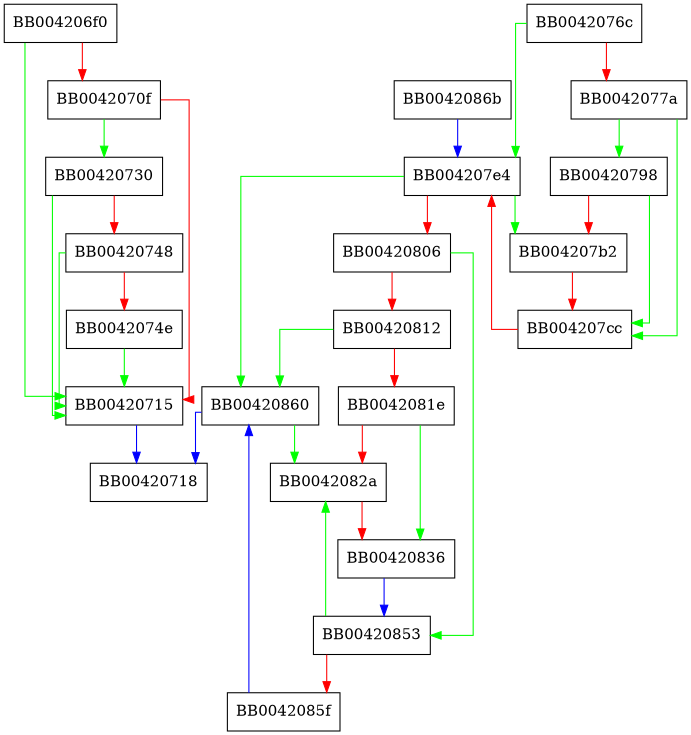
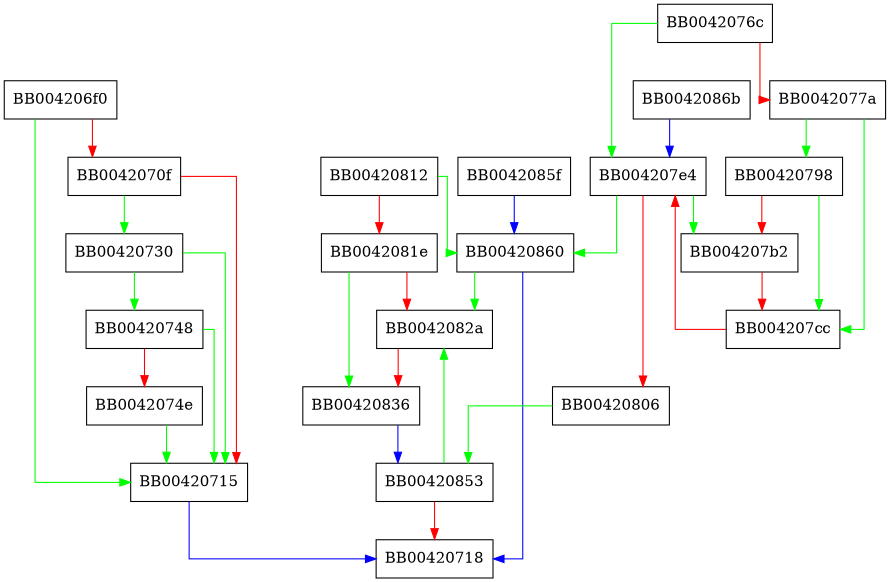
edge "BB00420730" -> "BB00420748": color red -> green
edge "BB00420806" -> "BB00420812": removed
edge "BB00420853" -> "BB0042085f": now "BB00420853" -> "BB00420718"
